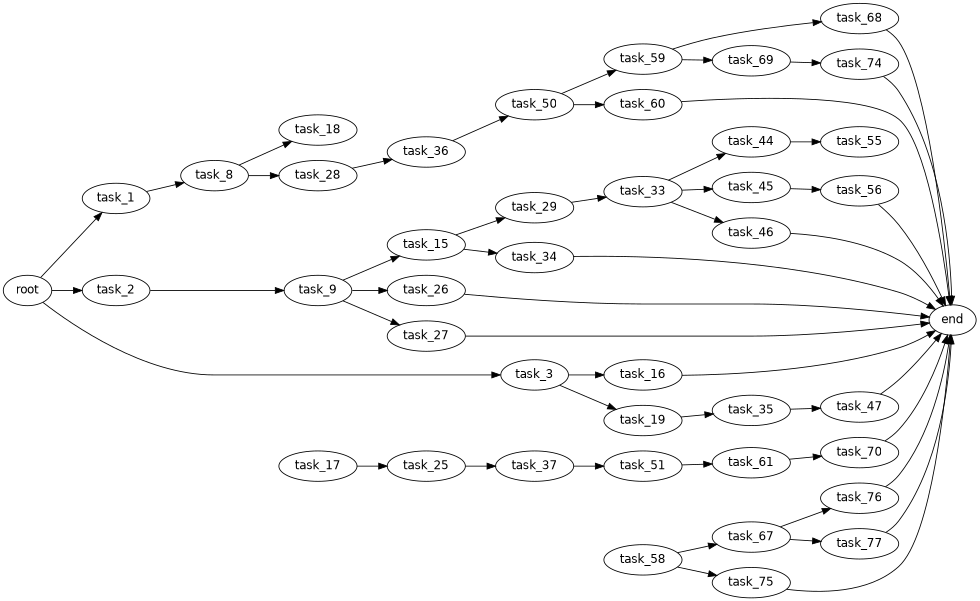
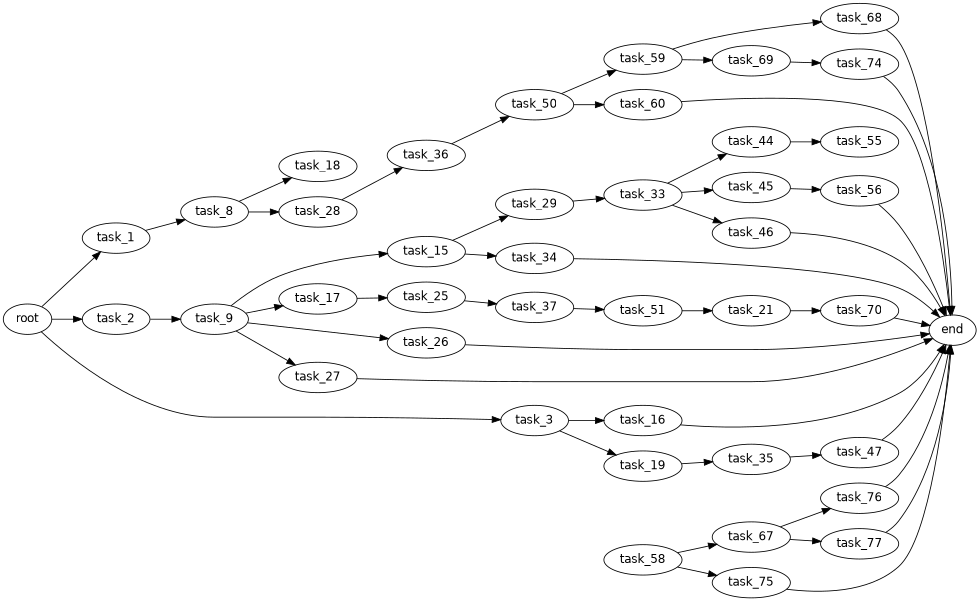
edge "task_9" -> "task_17": added
node "task_61": label "task_61" -> "task_21"
